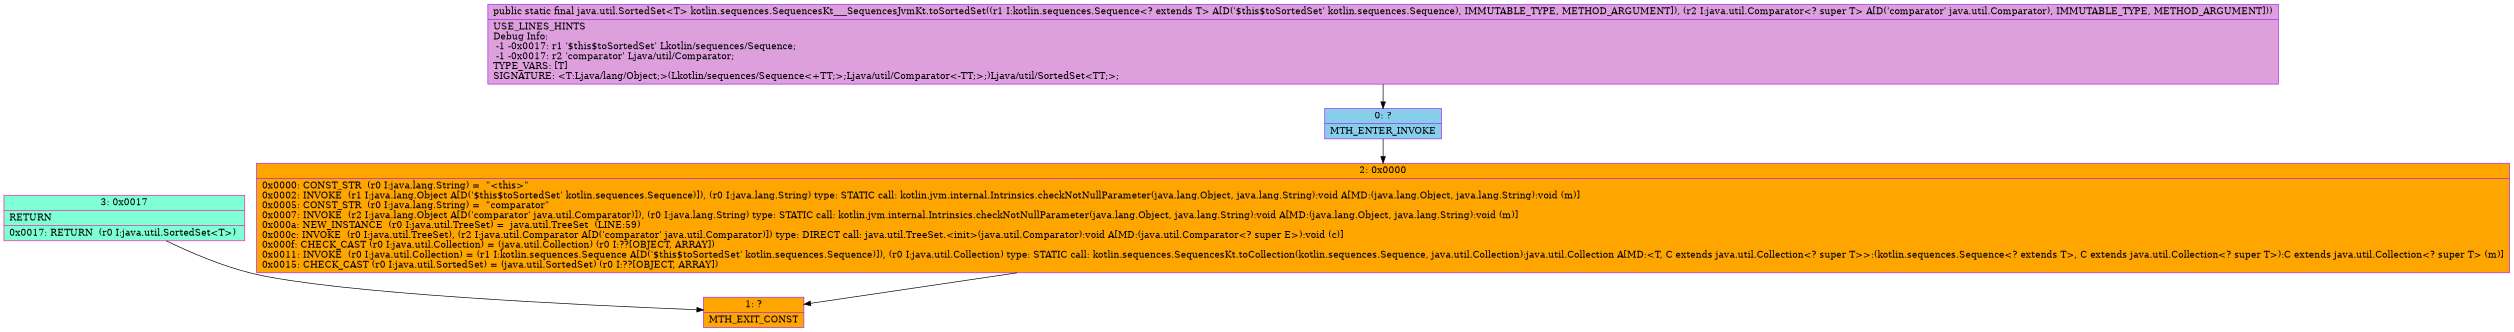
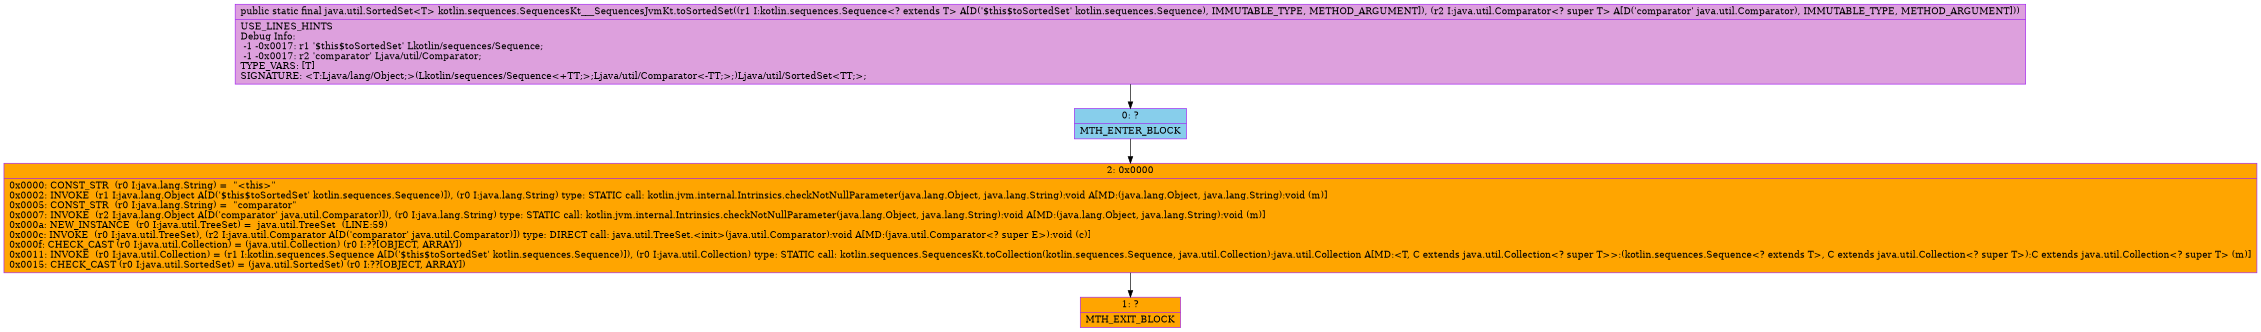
node "0: ?": text "MTH_ENTER_INVOKE" -> "MTH_ENTER_BLOCK"
node "3: 0x0017": removed
node "1: ?": text "MTH_EXIT_CONST" -> "MTH_EXIT_BLOCK"
